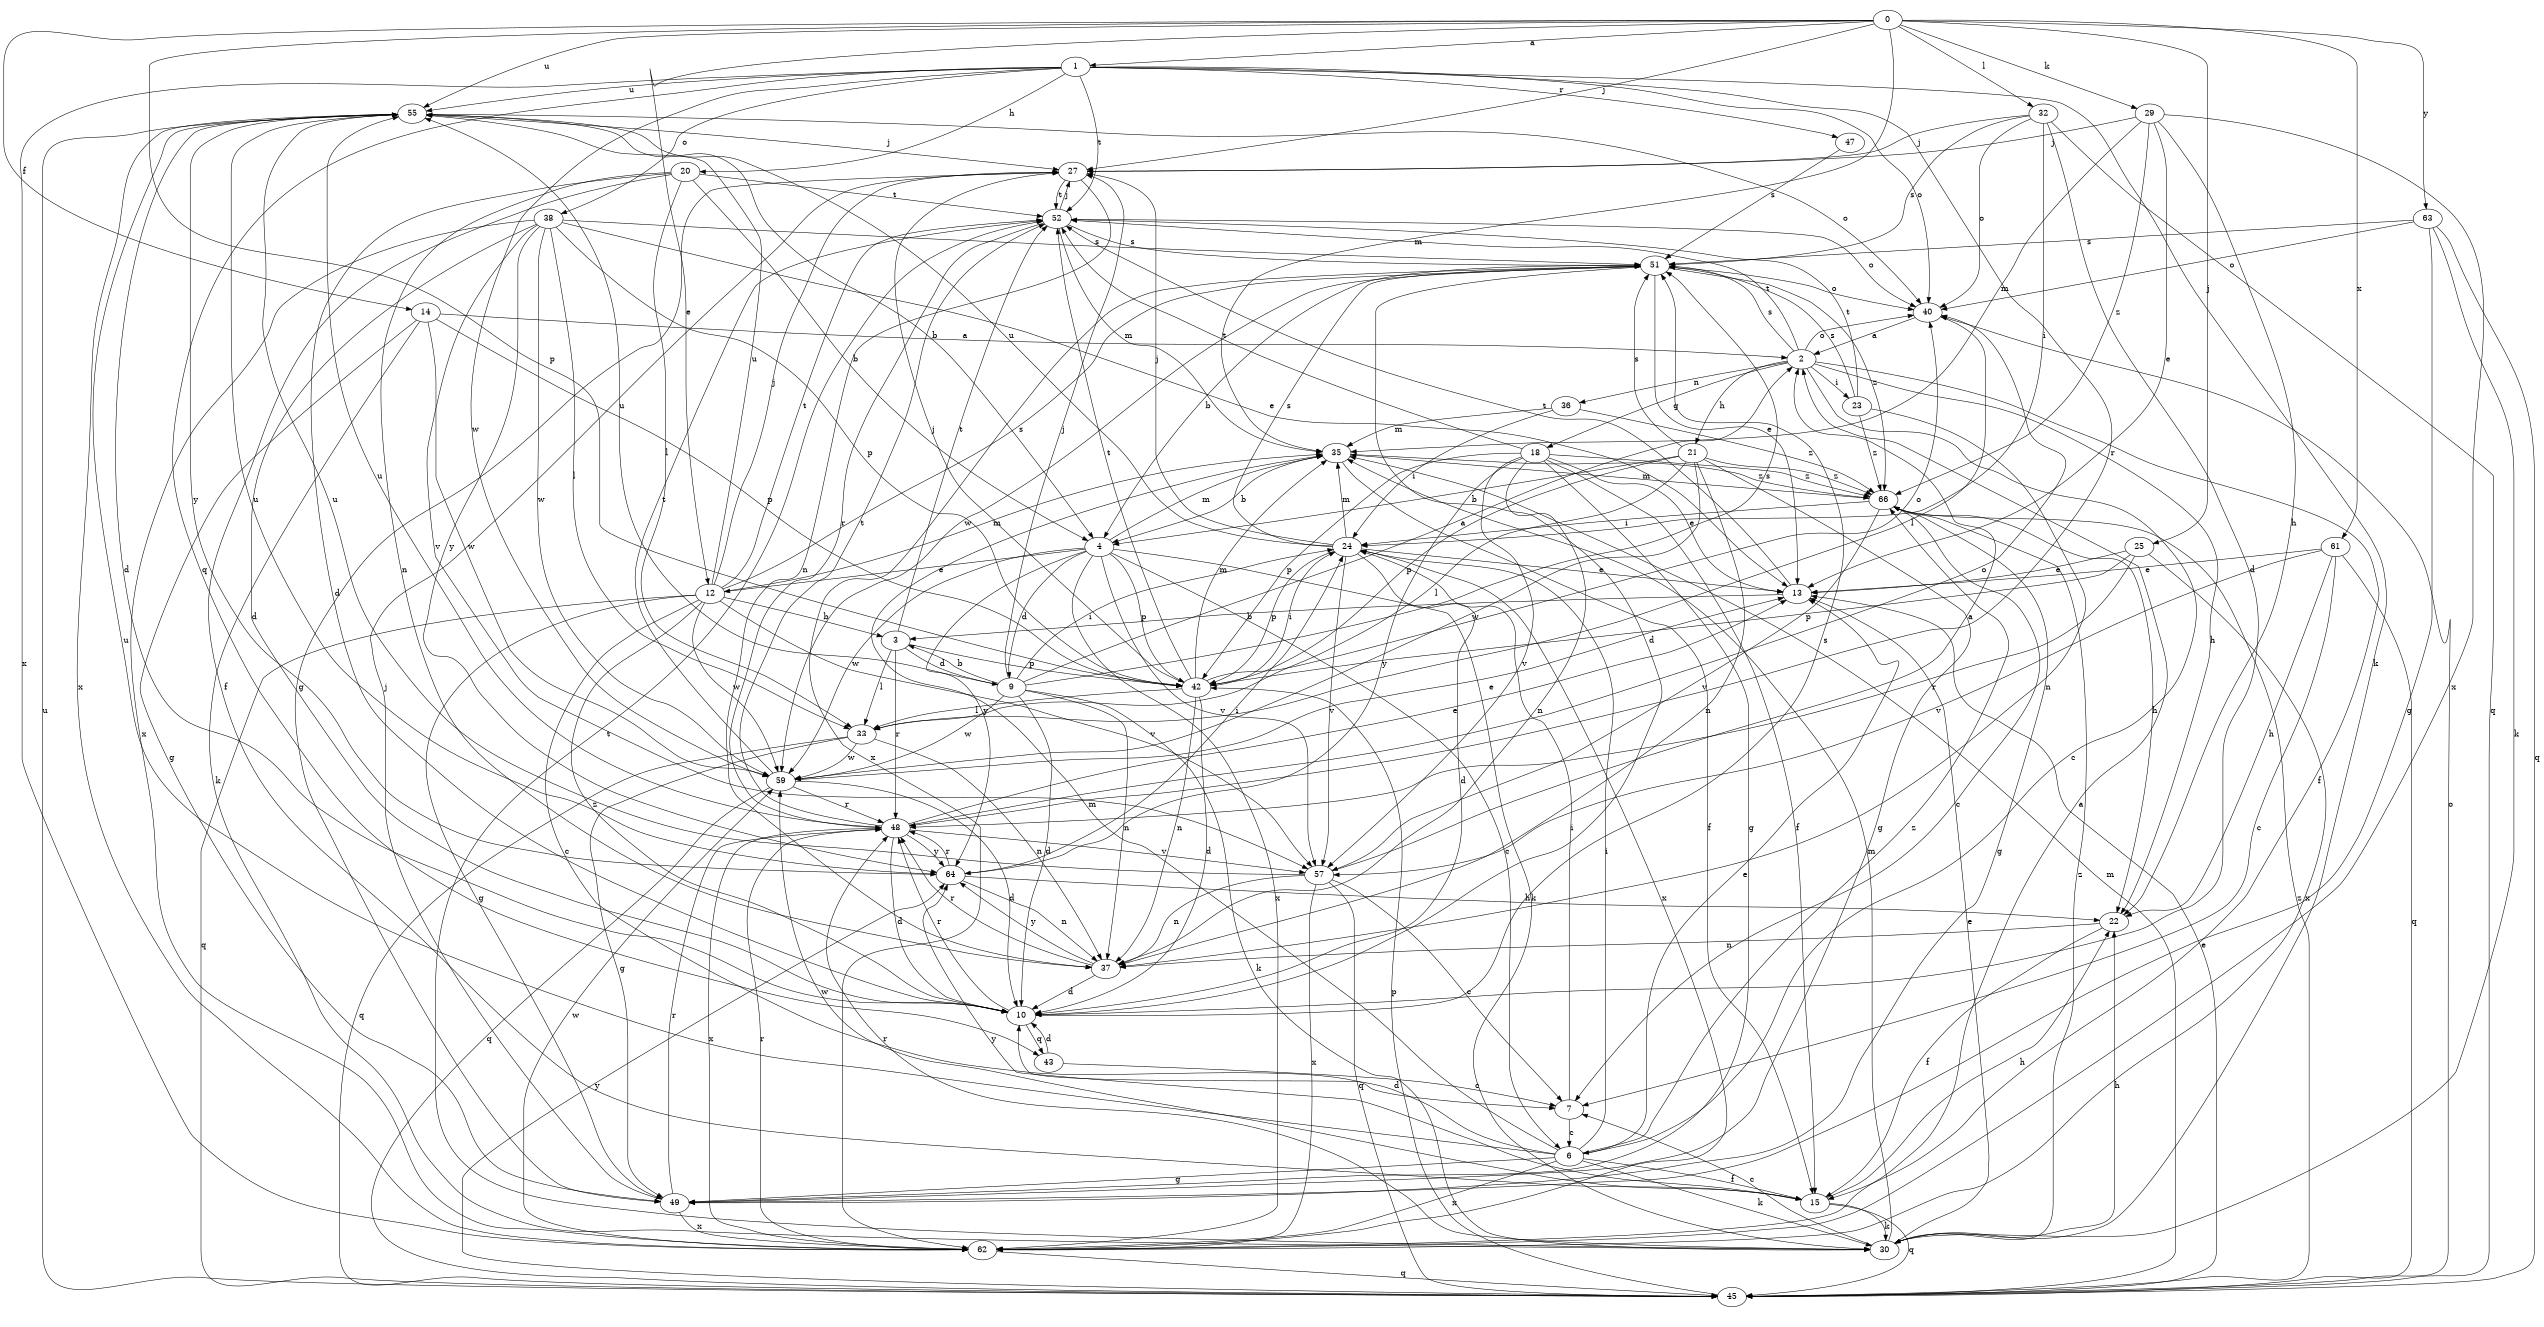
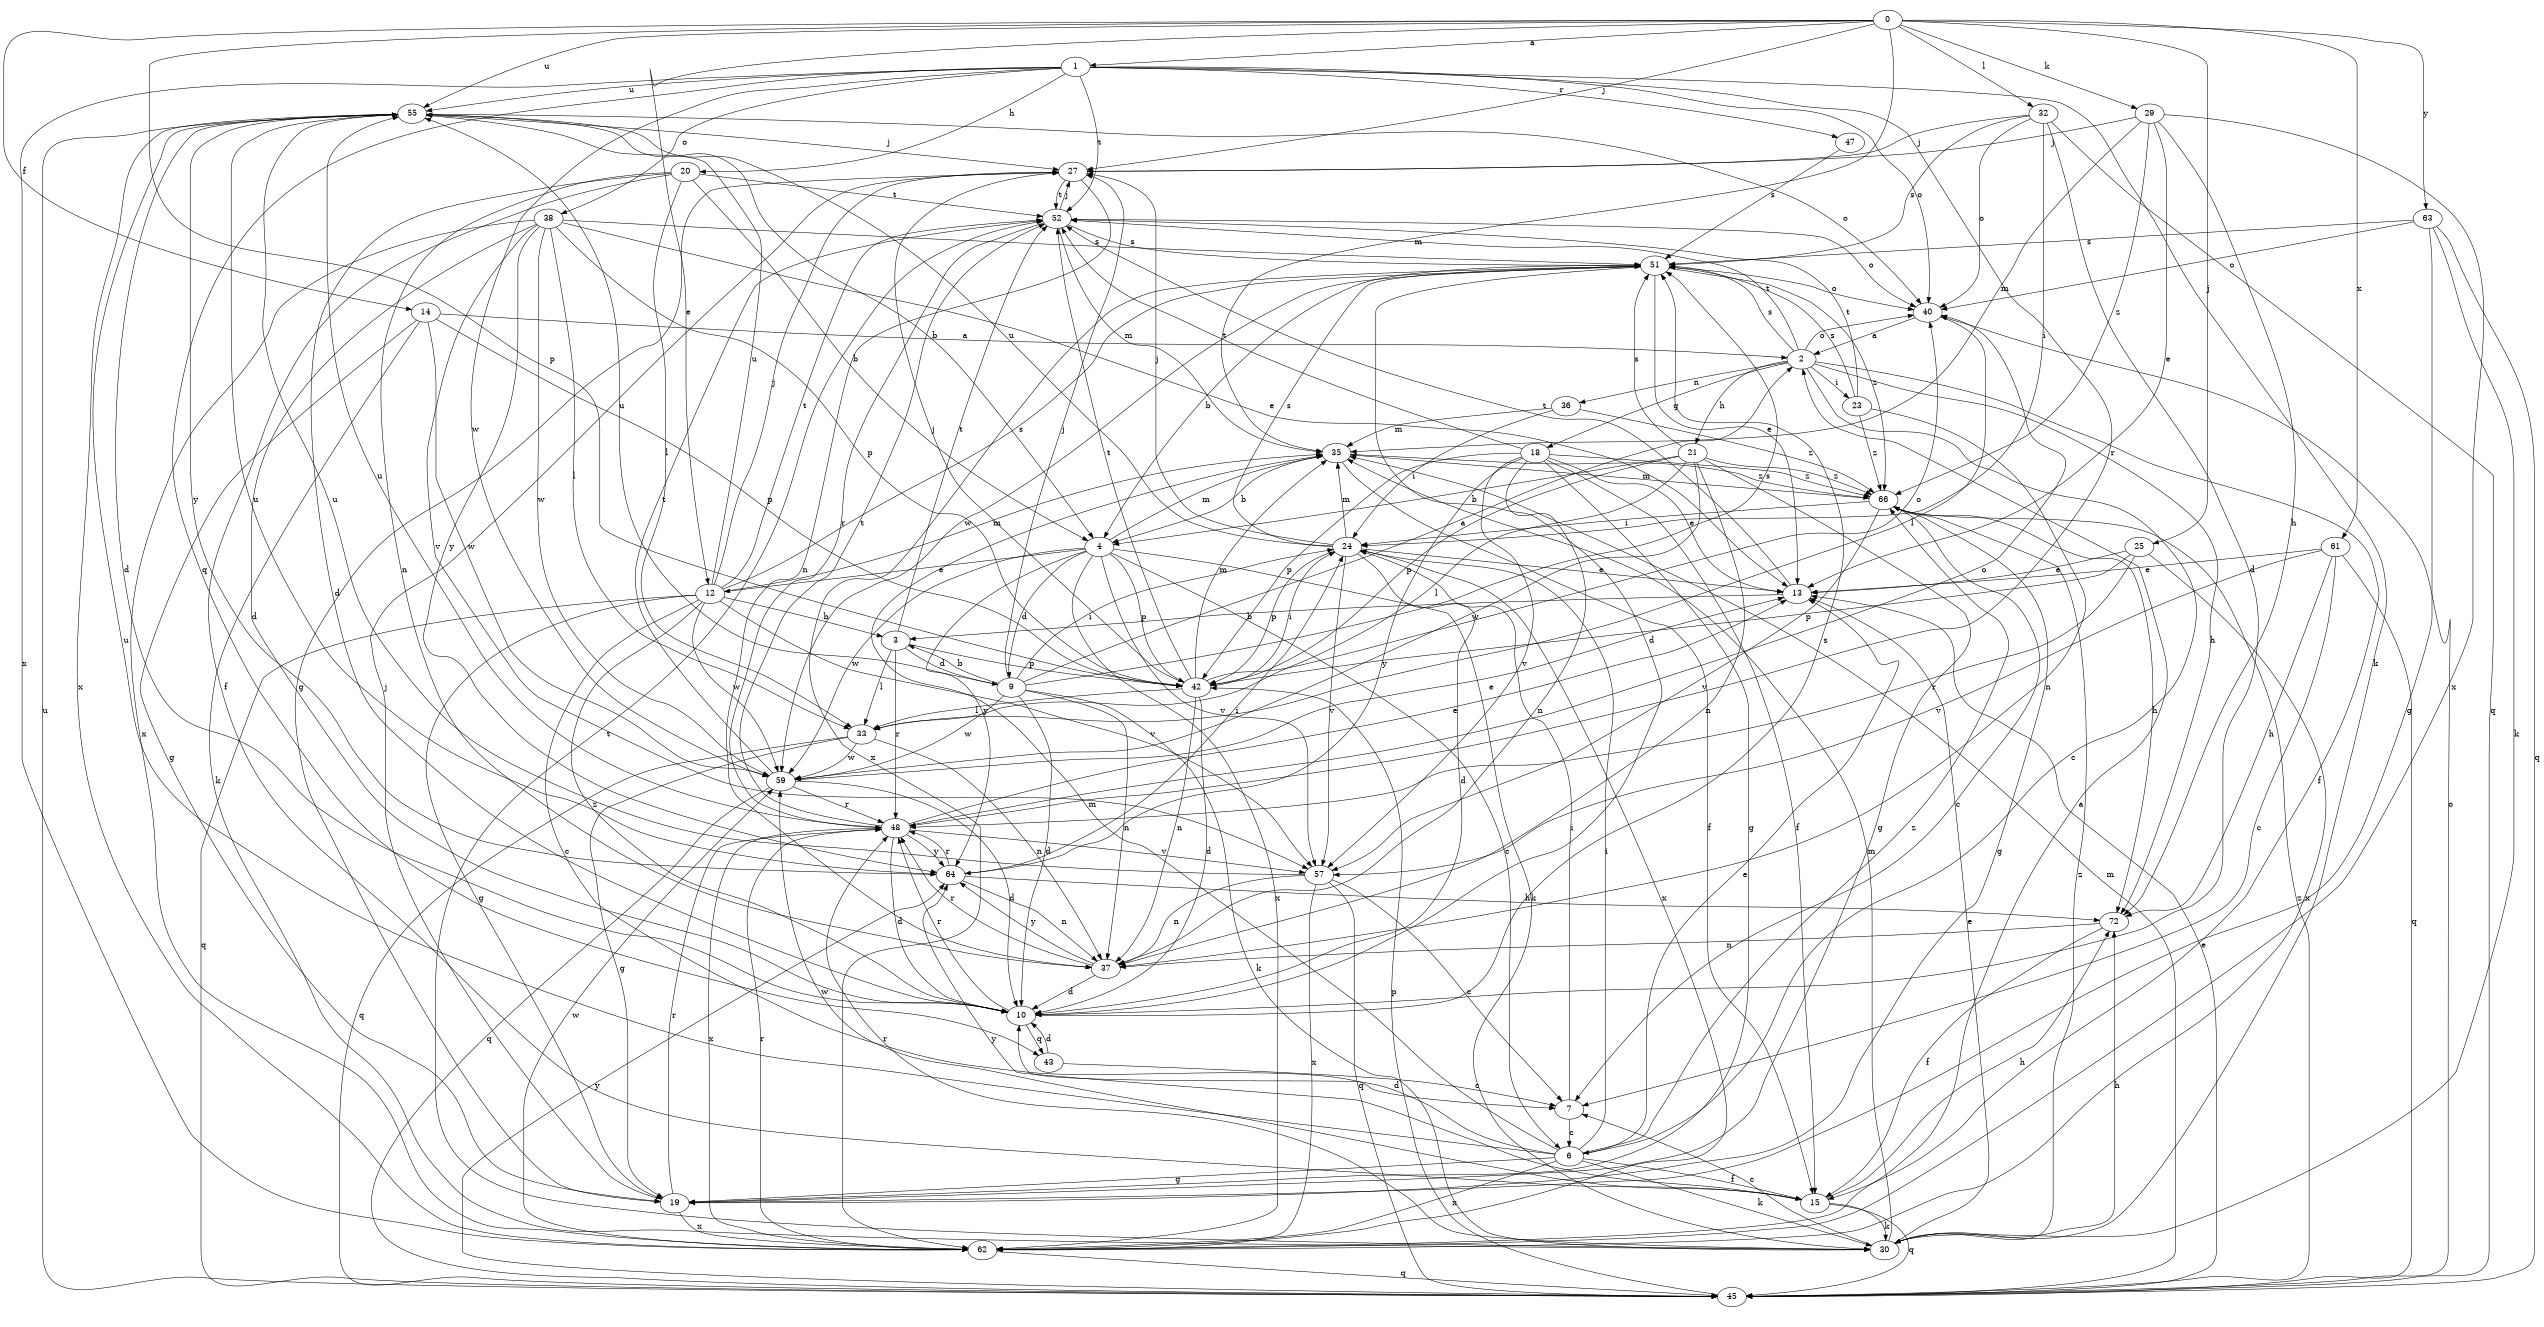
edge "57" -> "2": removed, label "a"
node "22": label "22" -> "72"
node "49": label "49" -> "19"
